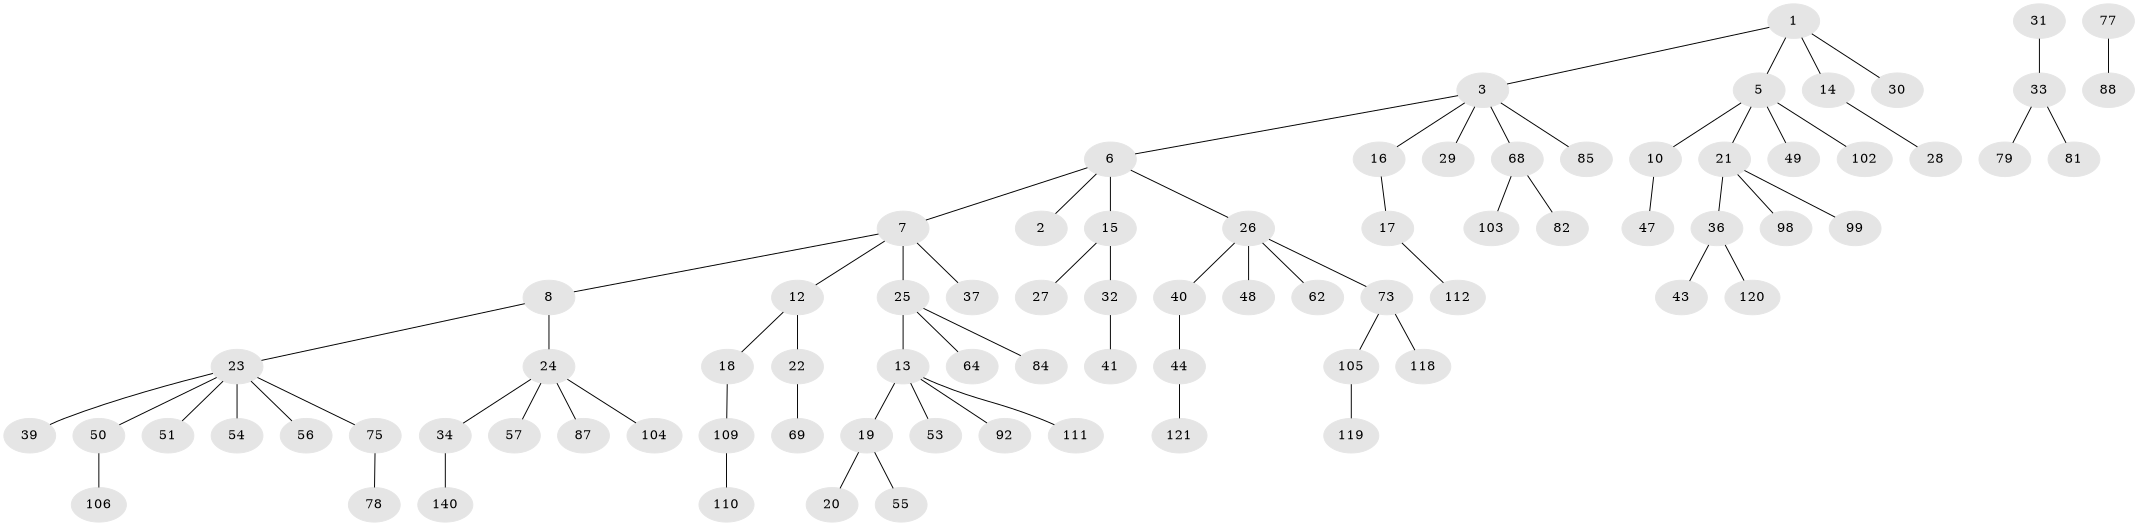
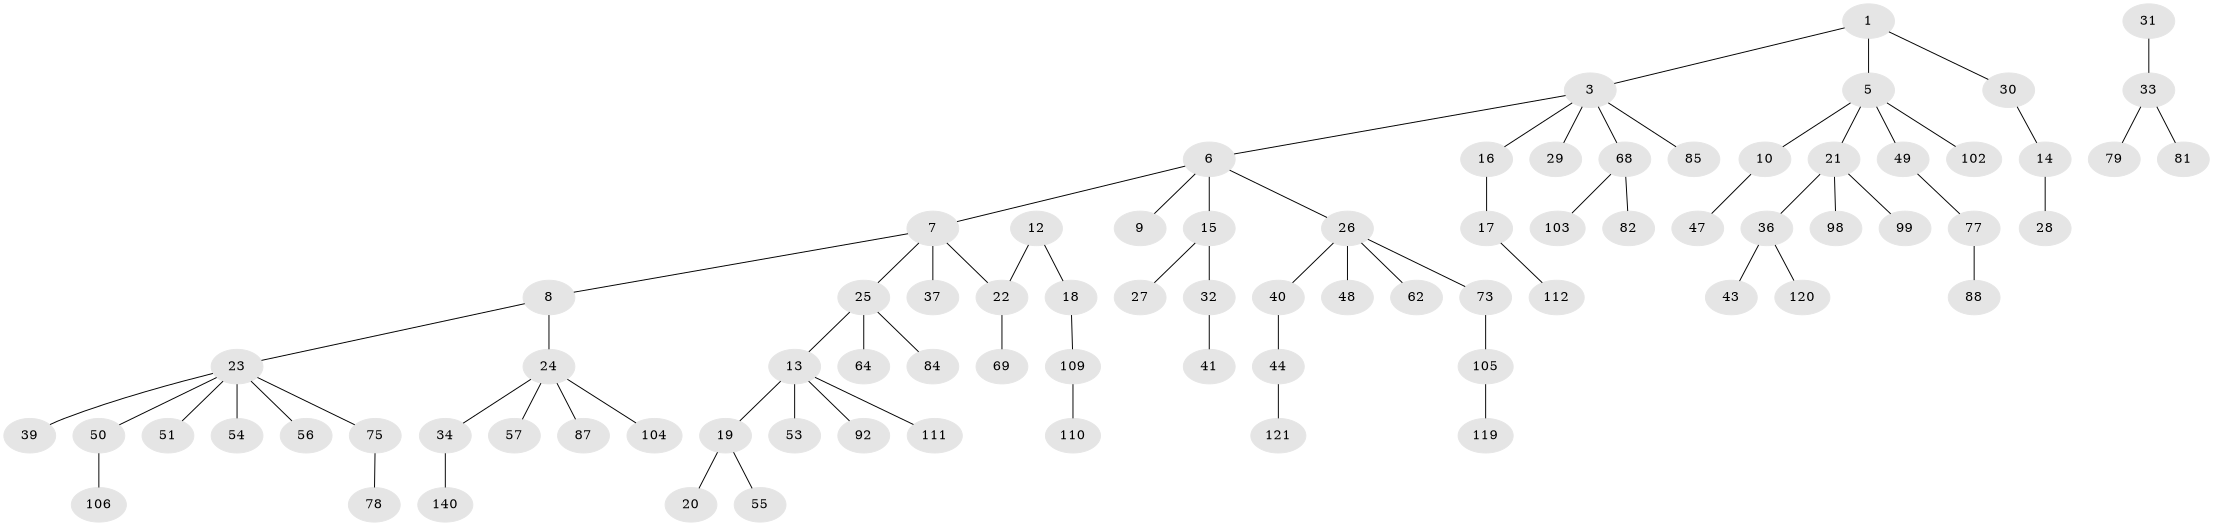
edge "1" -- "14": now "30" -- "14"
edge "49" -- "77": added
node "2": label "2" -> "9"
edge "7" -- "12": now "7" -- "22"
node "118": removed
